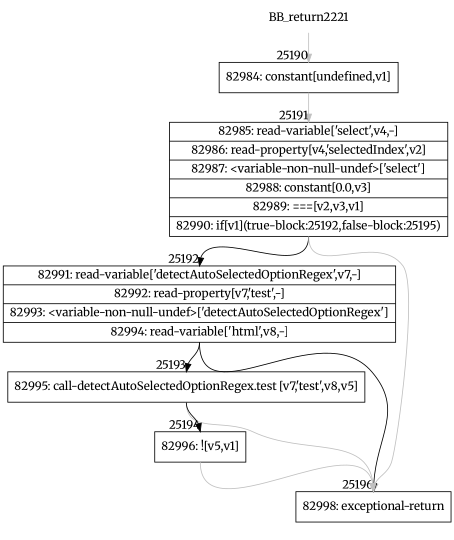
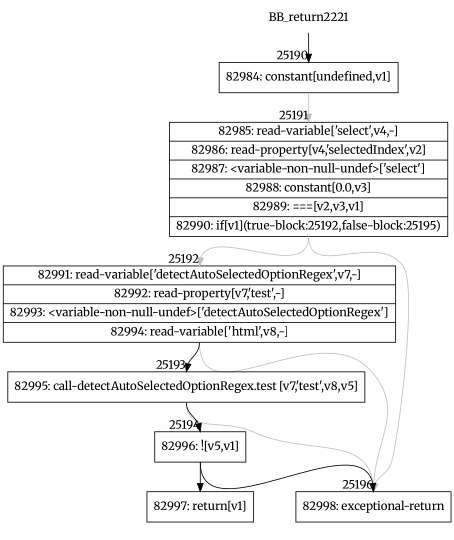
edge "BB_return2221" -> "82984: constant[undefined,v1]": color gray -> black
edge "82985: read-variable['select',v4,-]" -> "82991: read-variable['detectAutoSelectedOptionRegex',v7,-]": color black -> gray
edge "82991: read-variable['detectAutoSelectedOptionRegex',v7,-]" -> "82998: exceptional-return": color black -> gray
edge "82996: ![v5,v1]" -> "82998: exceptional-return": color gray -> black
node "82997: return[v1]": added
